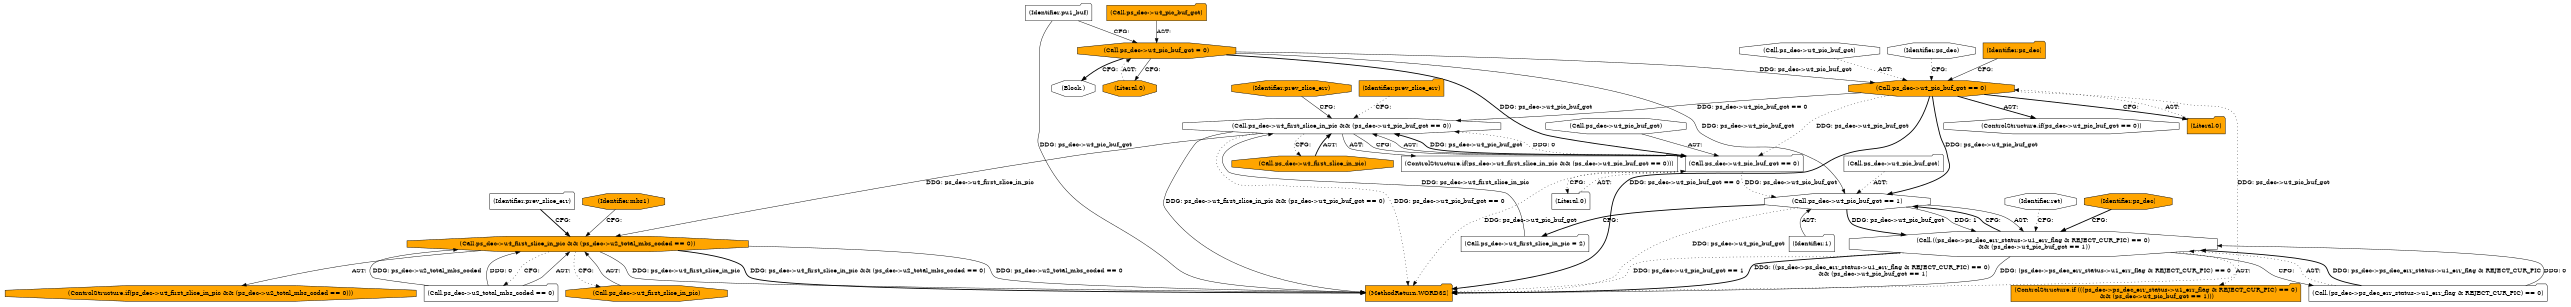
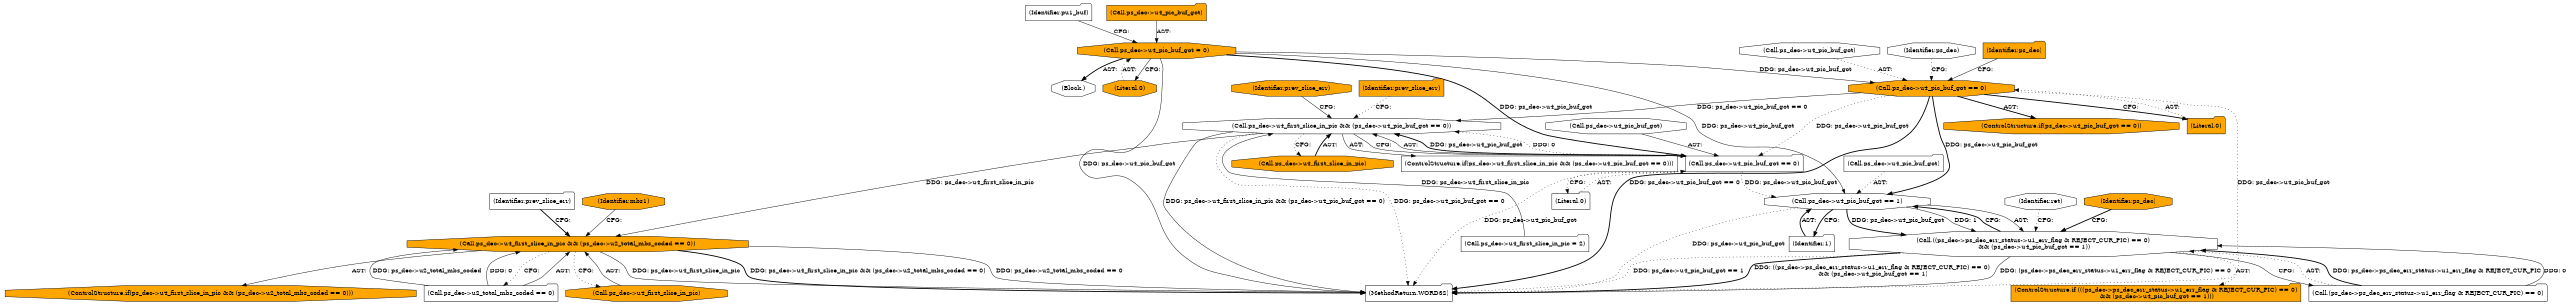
edge "(Call,ps_dec->u4_pic_buf_got = 0)" -> "(Block,)": label "CFG: " -> "AST: "
node "(ControlStructure,if(ps_dec->u4_pic_buf_got == 0))": fillcolor white -> orange
edge "(Call,ps_dec->u4_pic_buf_got == 1)" -> "(Call,ps_dec->u4_first_slice_in_pic = 2)": now "(Call,ps_dec->u4_pic_buf_got == 1)" -> "(Identifier,1)"
edge "(Identifier,1)" -> "(Call,ps_dec->u4_pic_buf_got == 1)": style solid -> bold
edge "(Identifier,pu1_buf)" -> "(MethodReturn,WORD32)": now "(Call,ps_dec->u4_pic_buf_got = 0)" -> "(MethodReturn,WORD32)"
node "(MethodReturn,WORD32)": fillcolor orange -> white
